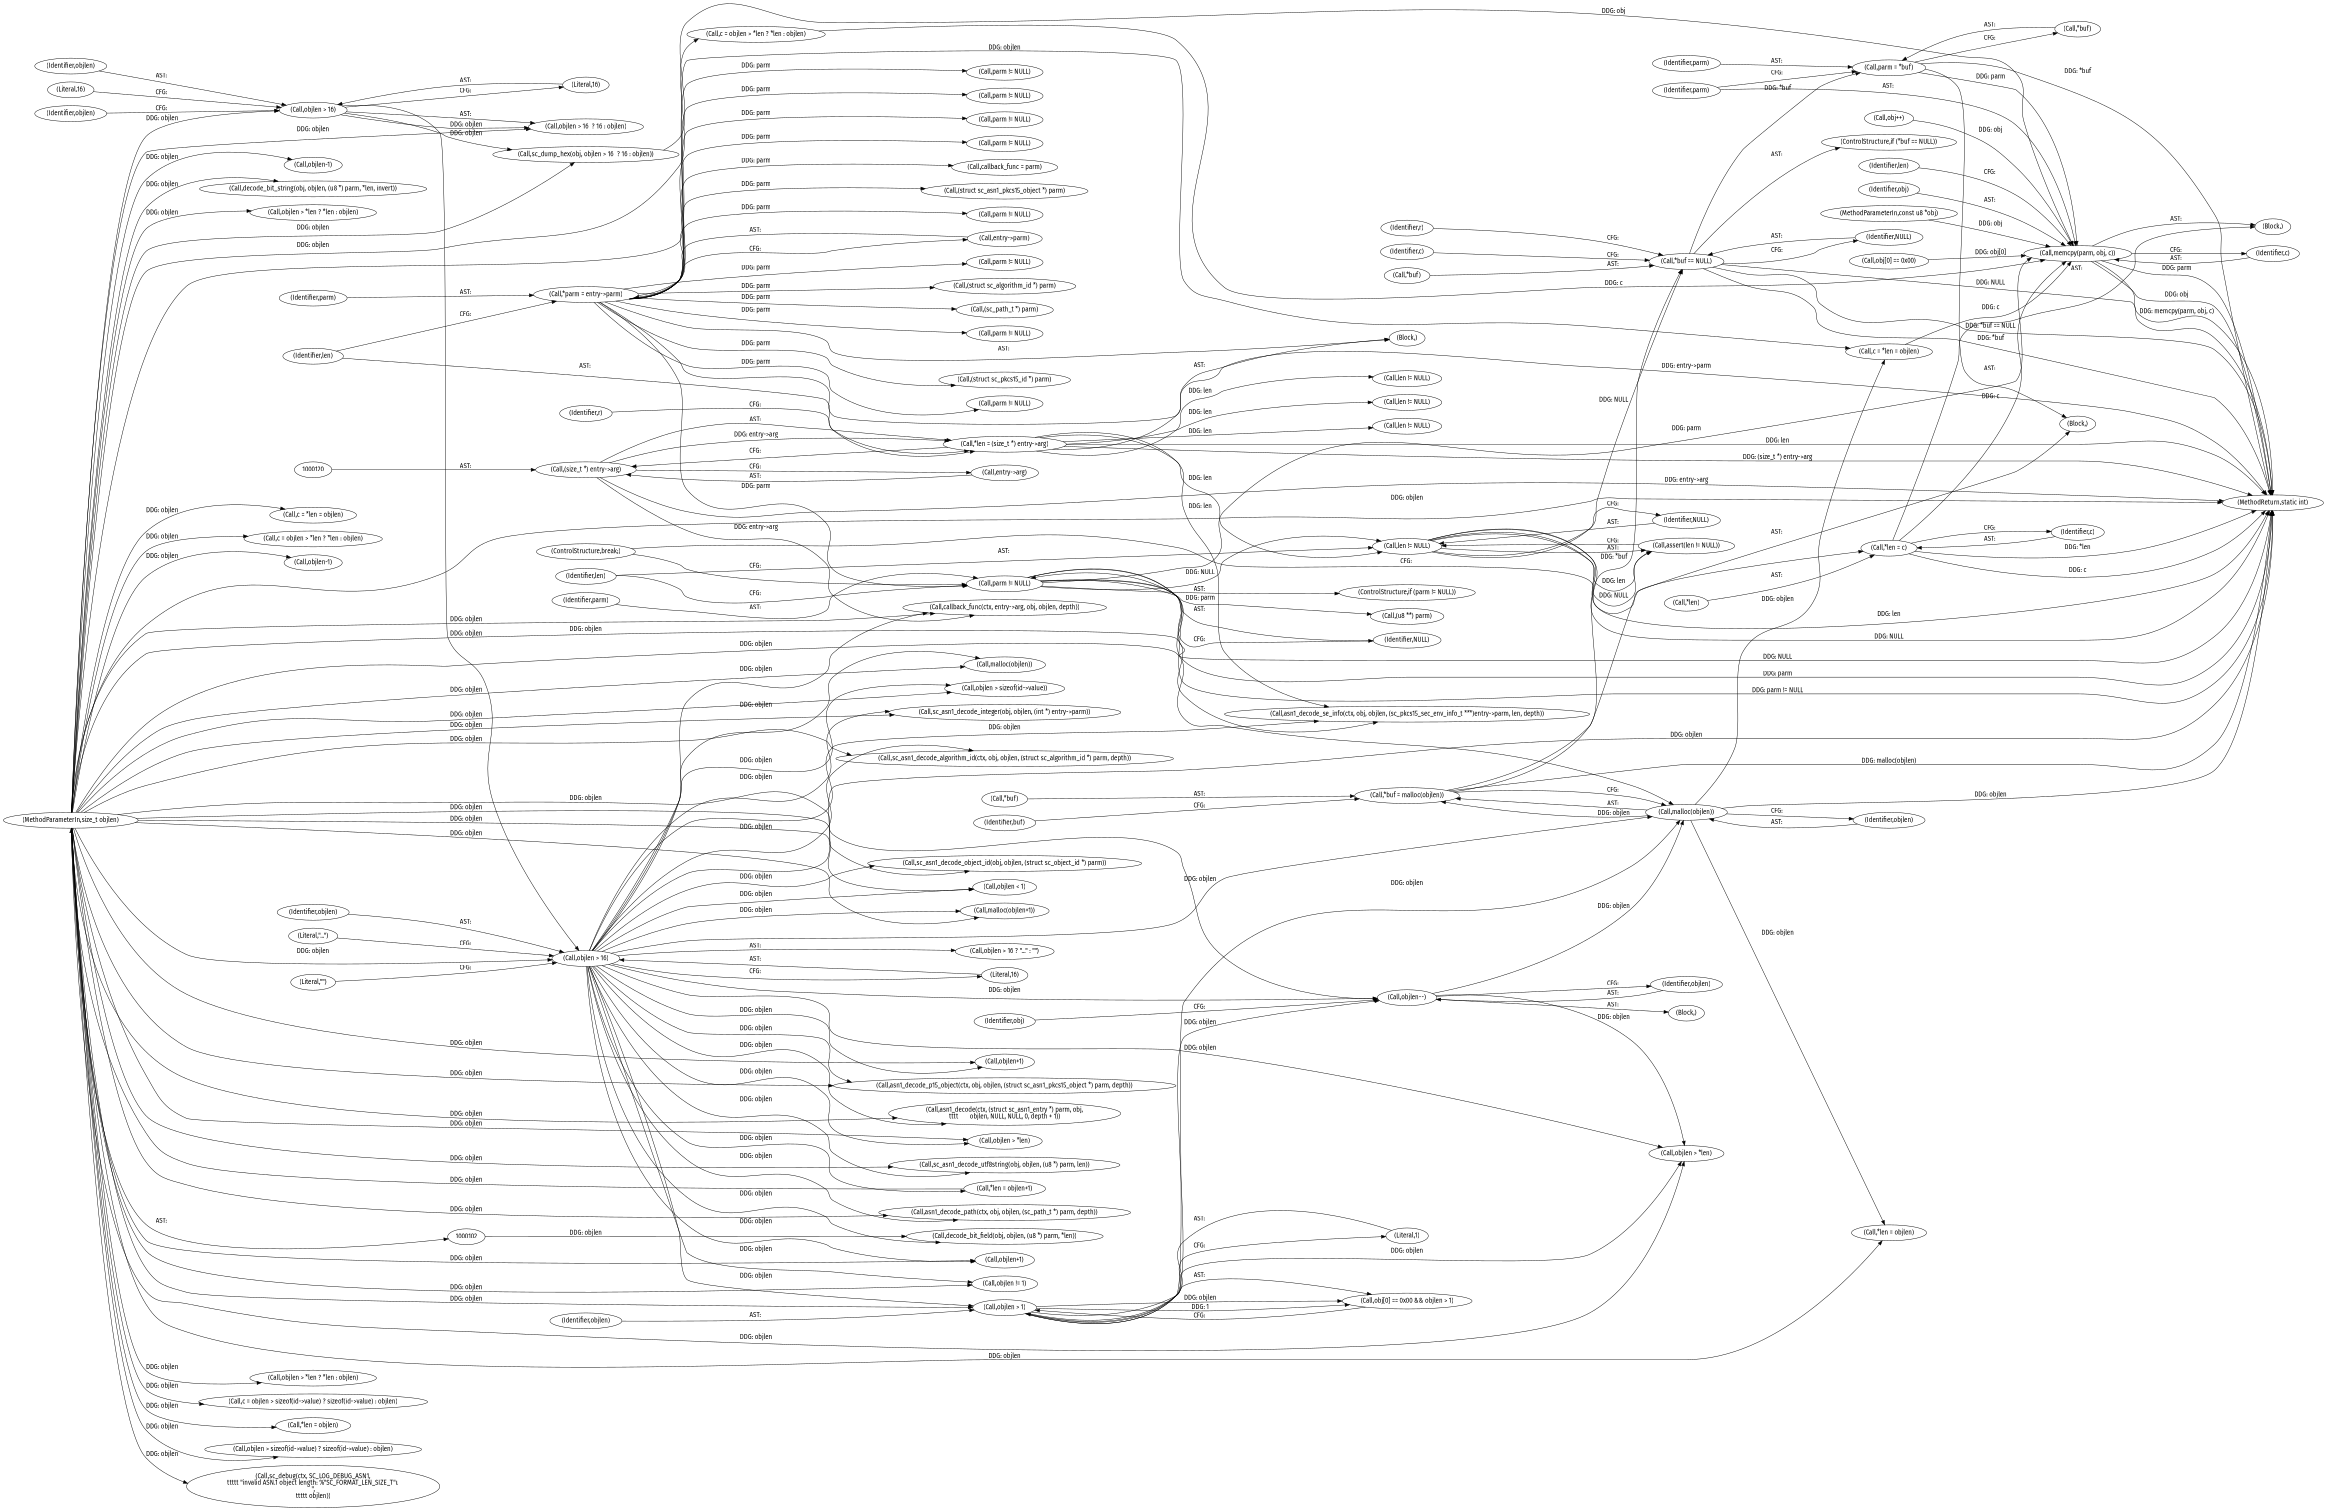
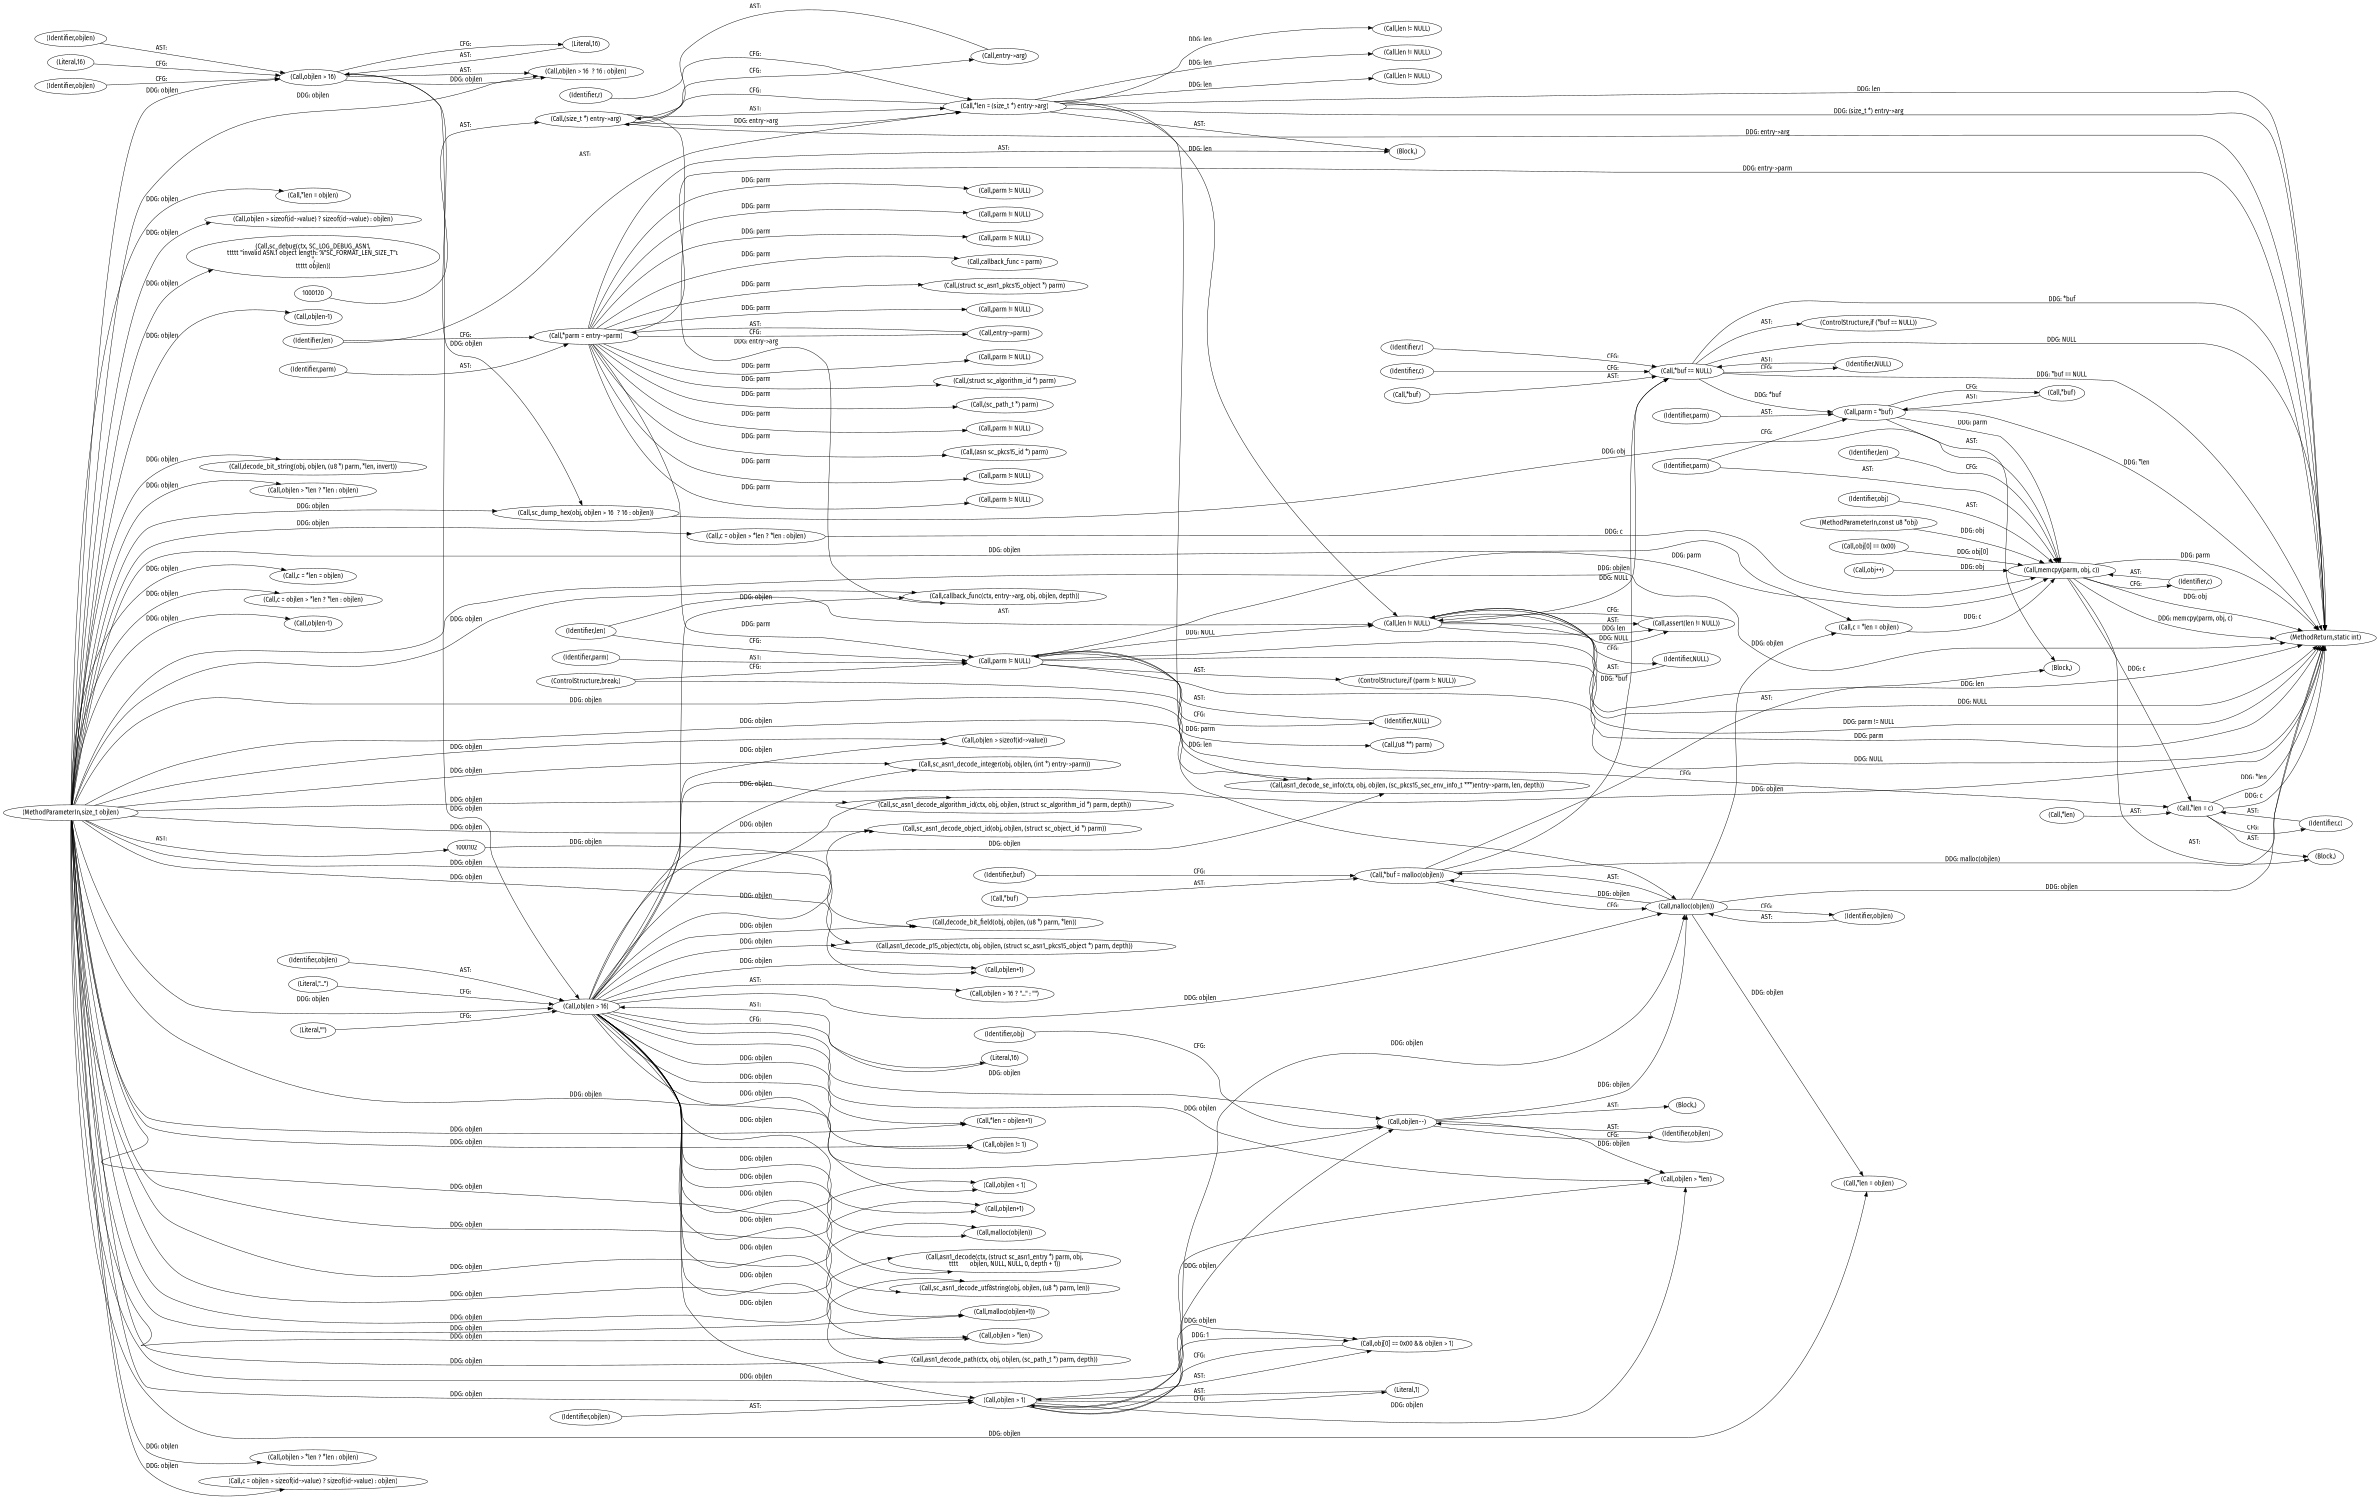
edge "(Call,parm = *buf)" -> "(MethodReturn,static int)": label "DDG: *buf" -> "DDG: *len"
node "(Call,(struct sc_pkcs15_id *) parm)": label "(Call,(struct sc_pkcs15_id *) parm)" -> "(Call,(asn sc_pkcs15_id *) parm)"
edge "(Call,*len = c)" -> "(Call,memcpy(parm, obj, c))": reversed
edge "(Call,*len = objlen+1)" -> "(MethodParameterIn,size_t objlen)": reversed
